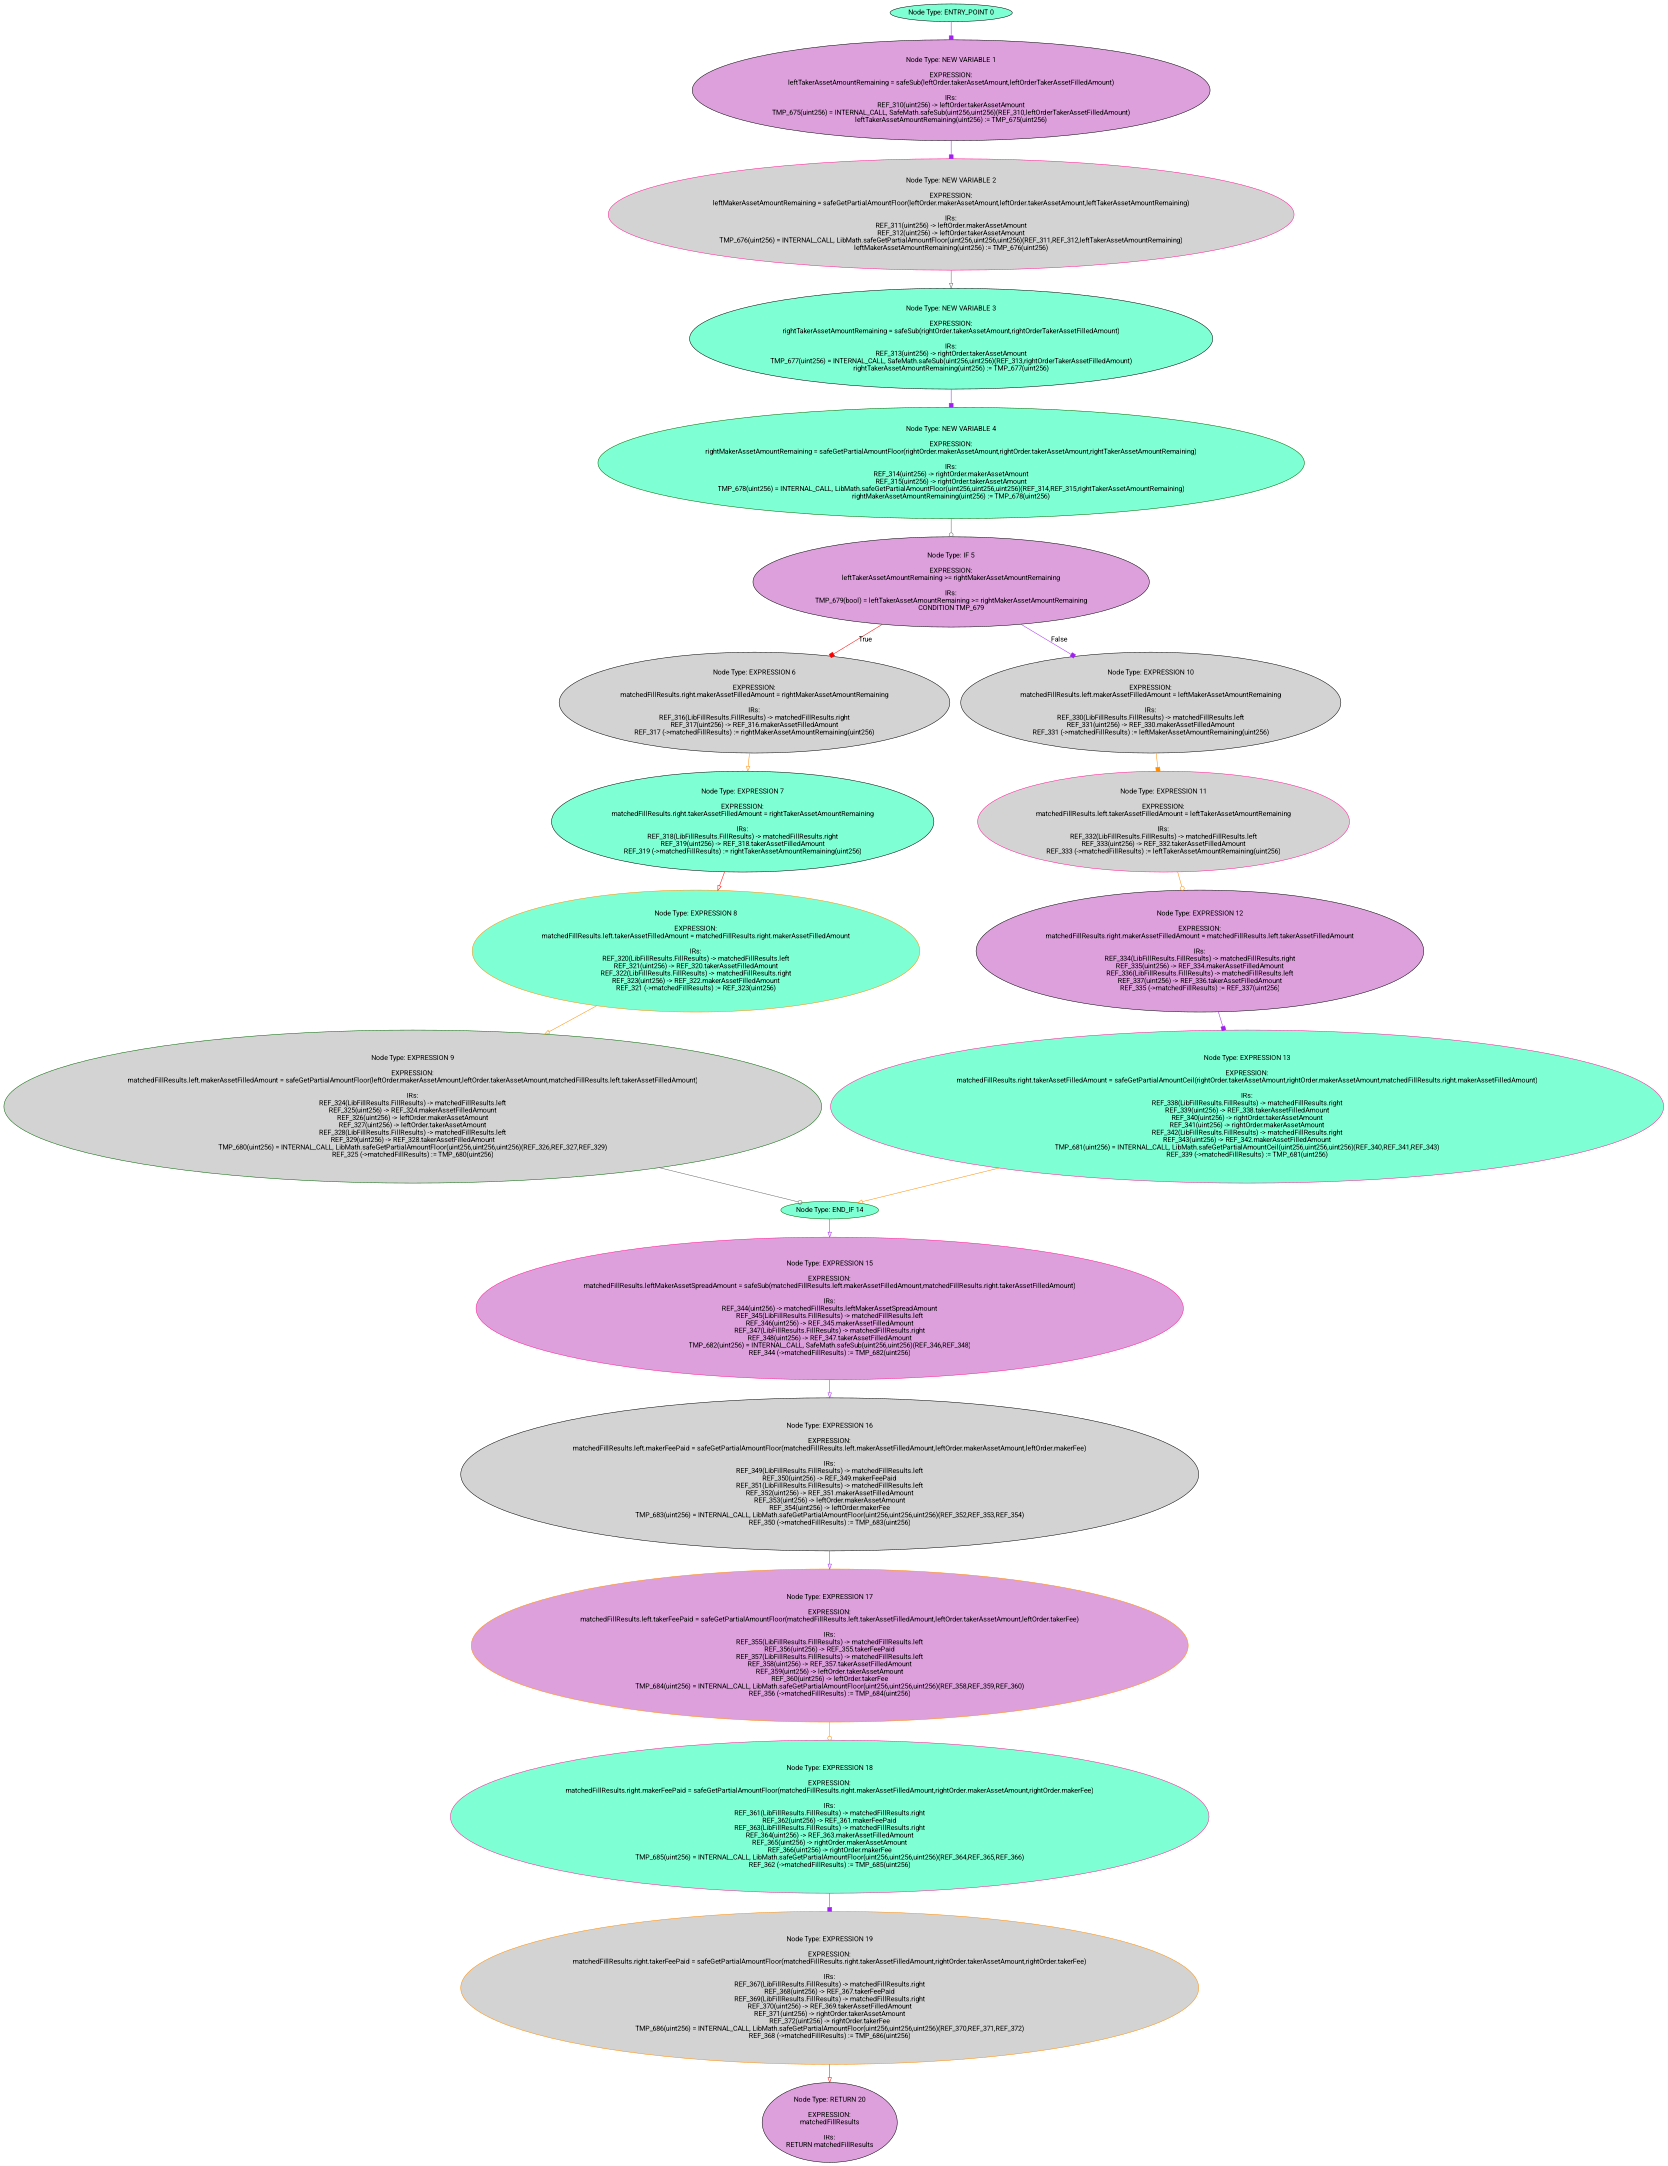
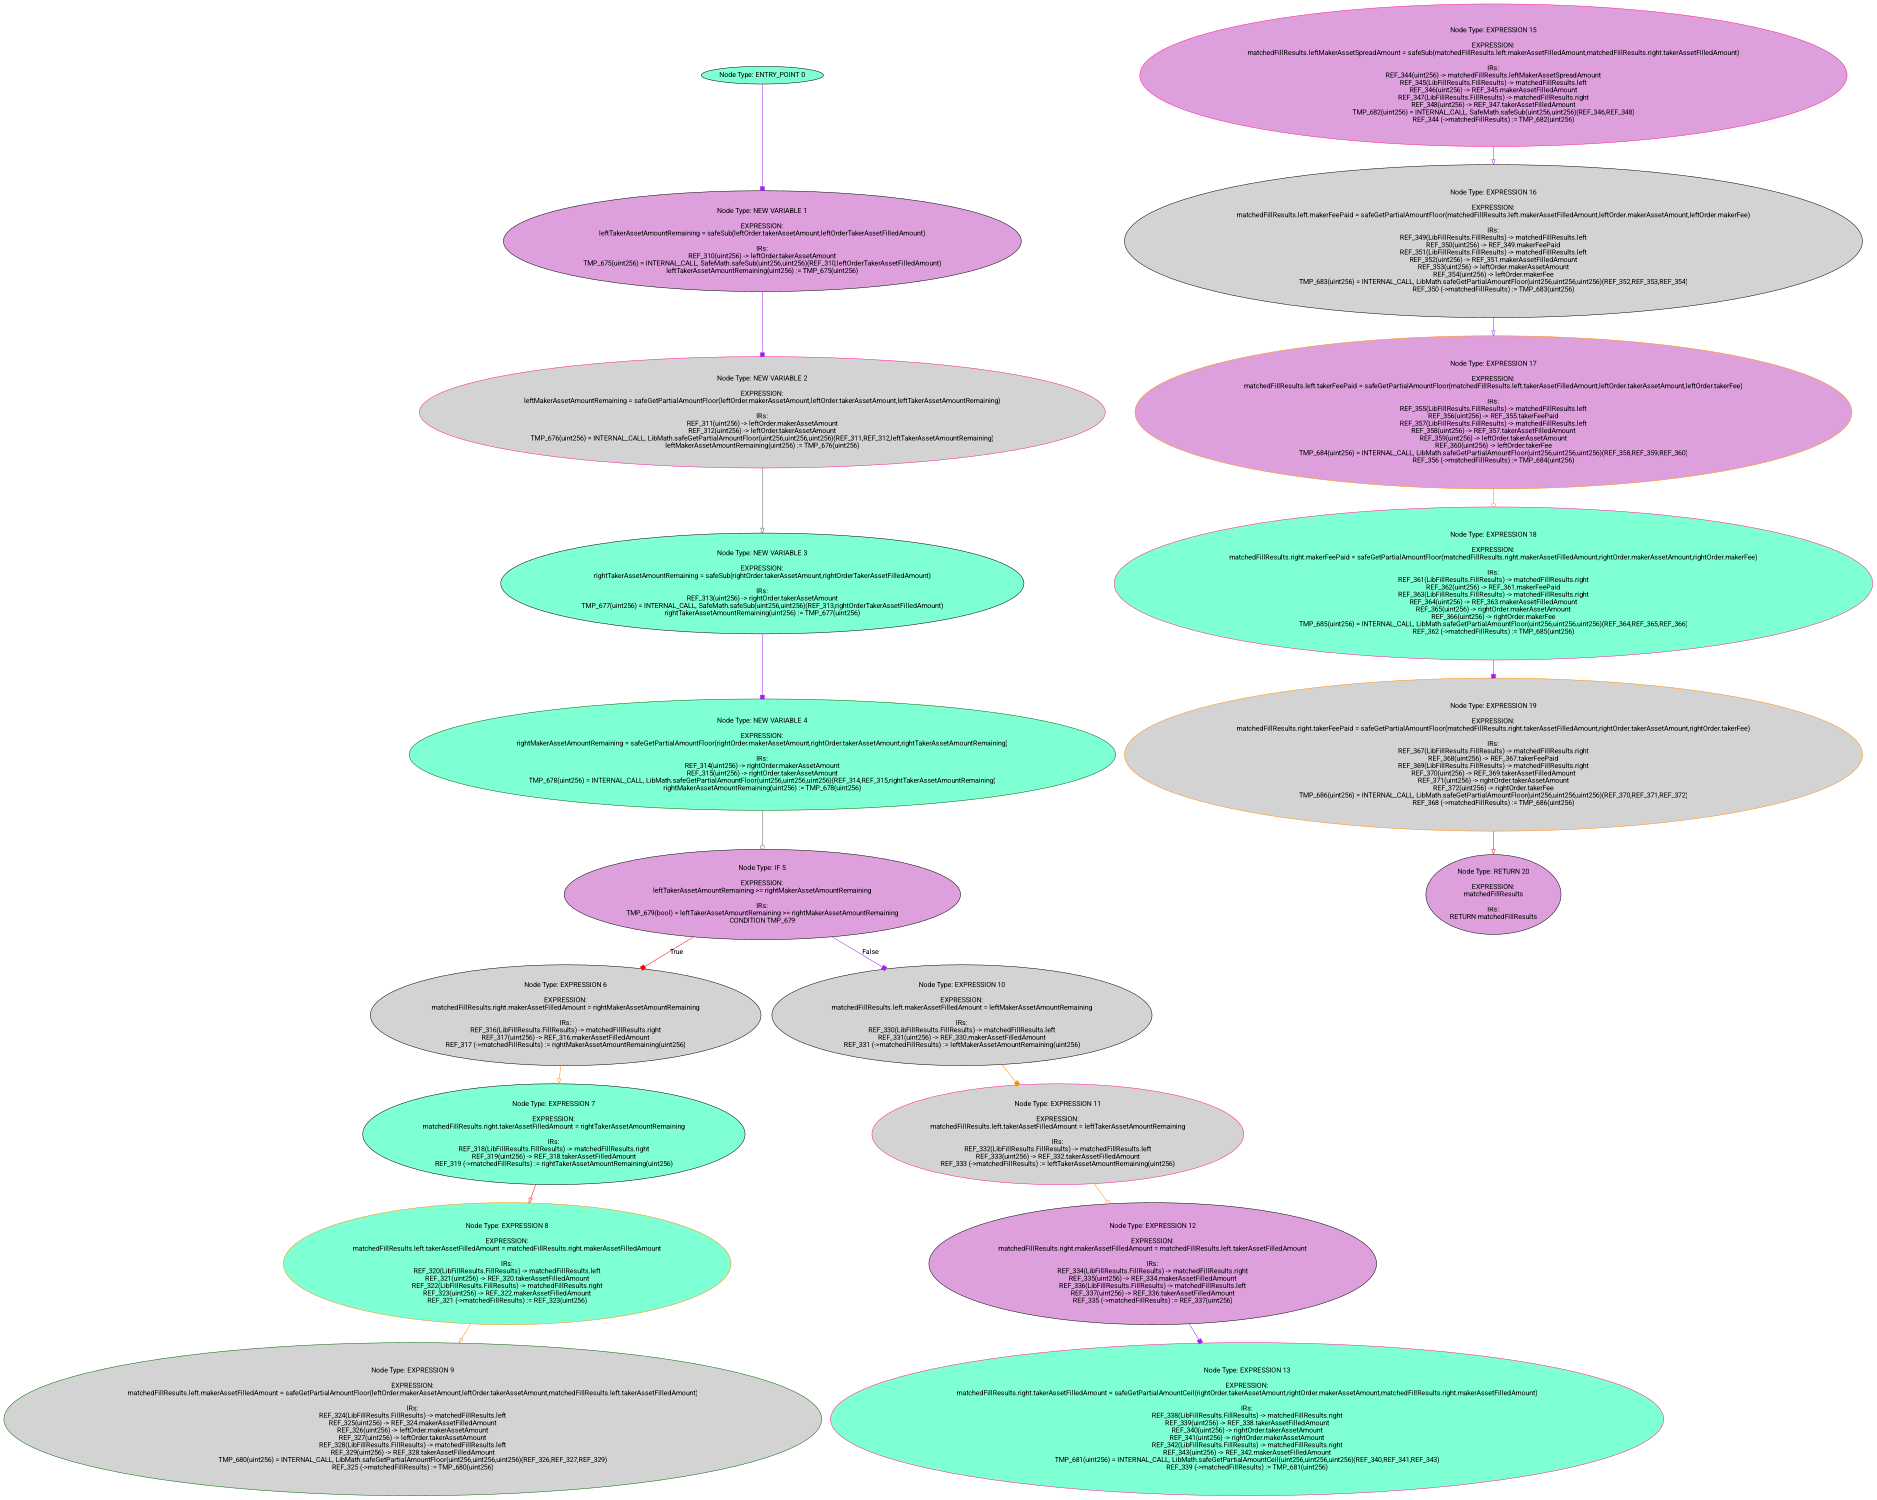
node "Node Type: END_IF 14": removed
